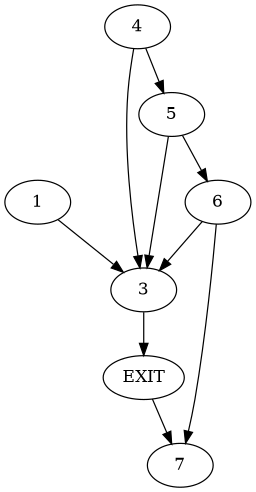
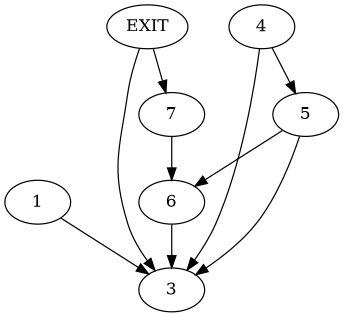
edge "3" -> "EXIT": reversed
edge "6" -> "7": reversed
